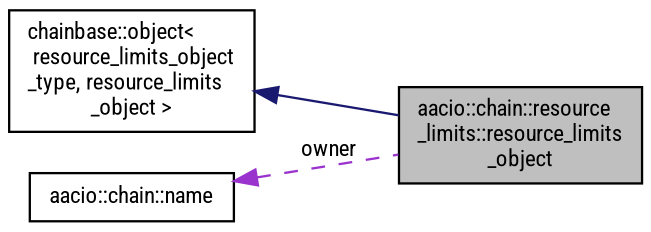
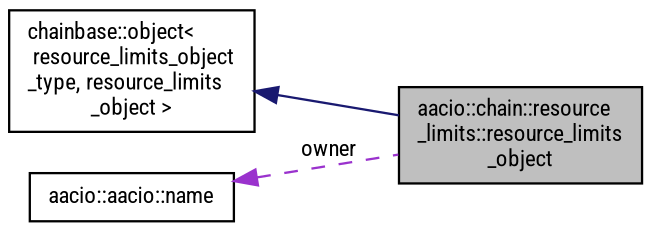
node "aacio::chain::name": label "aacio::chain::name" -> "aacio::aacio::name"
